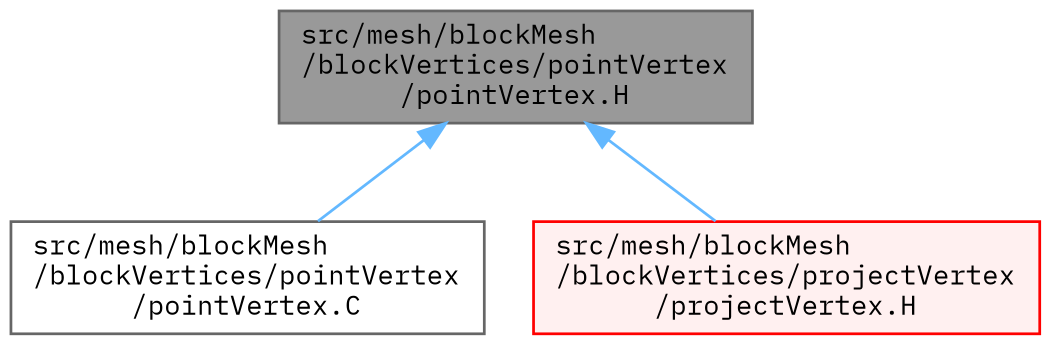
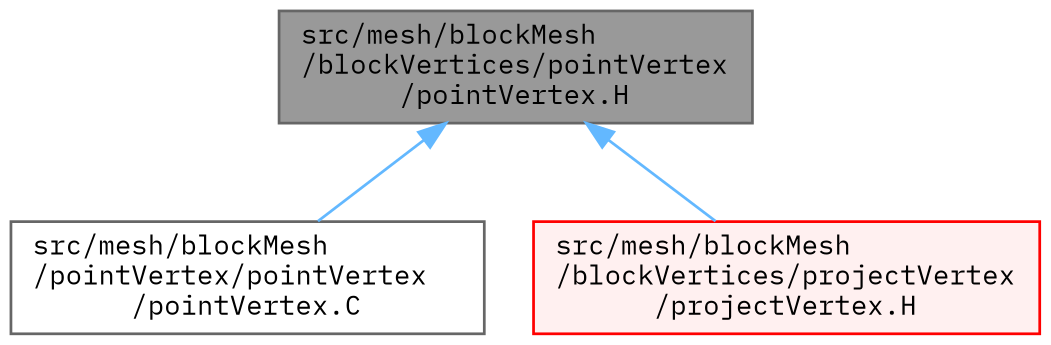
node "src/mesh/blockMesh /blockVertices/pointVertex /pointVertex.C": label "src/mesh/blockMesh /blockVertices/pointVertex /pointVertex.C" -> "src/mesh/blockMesh /pointVertex/pointVertex /pointVertex.C"
